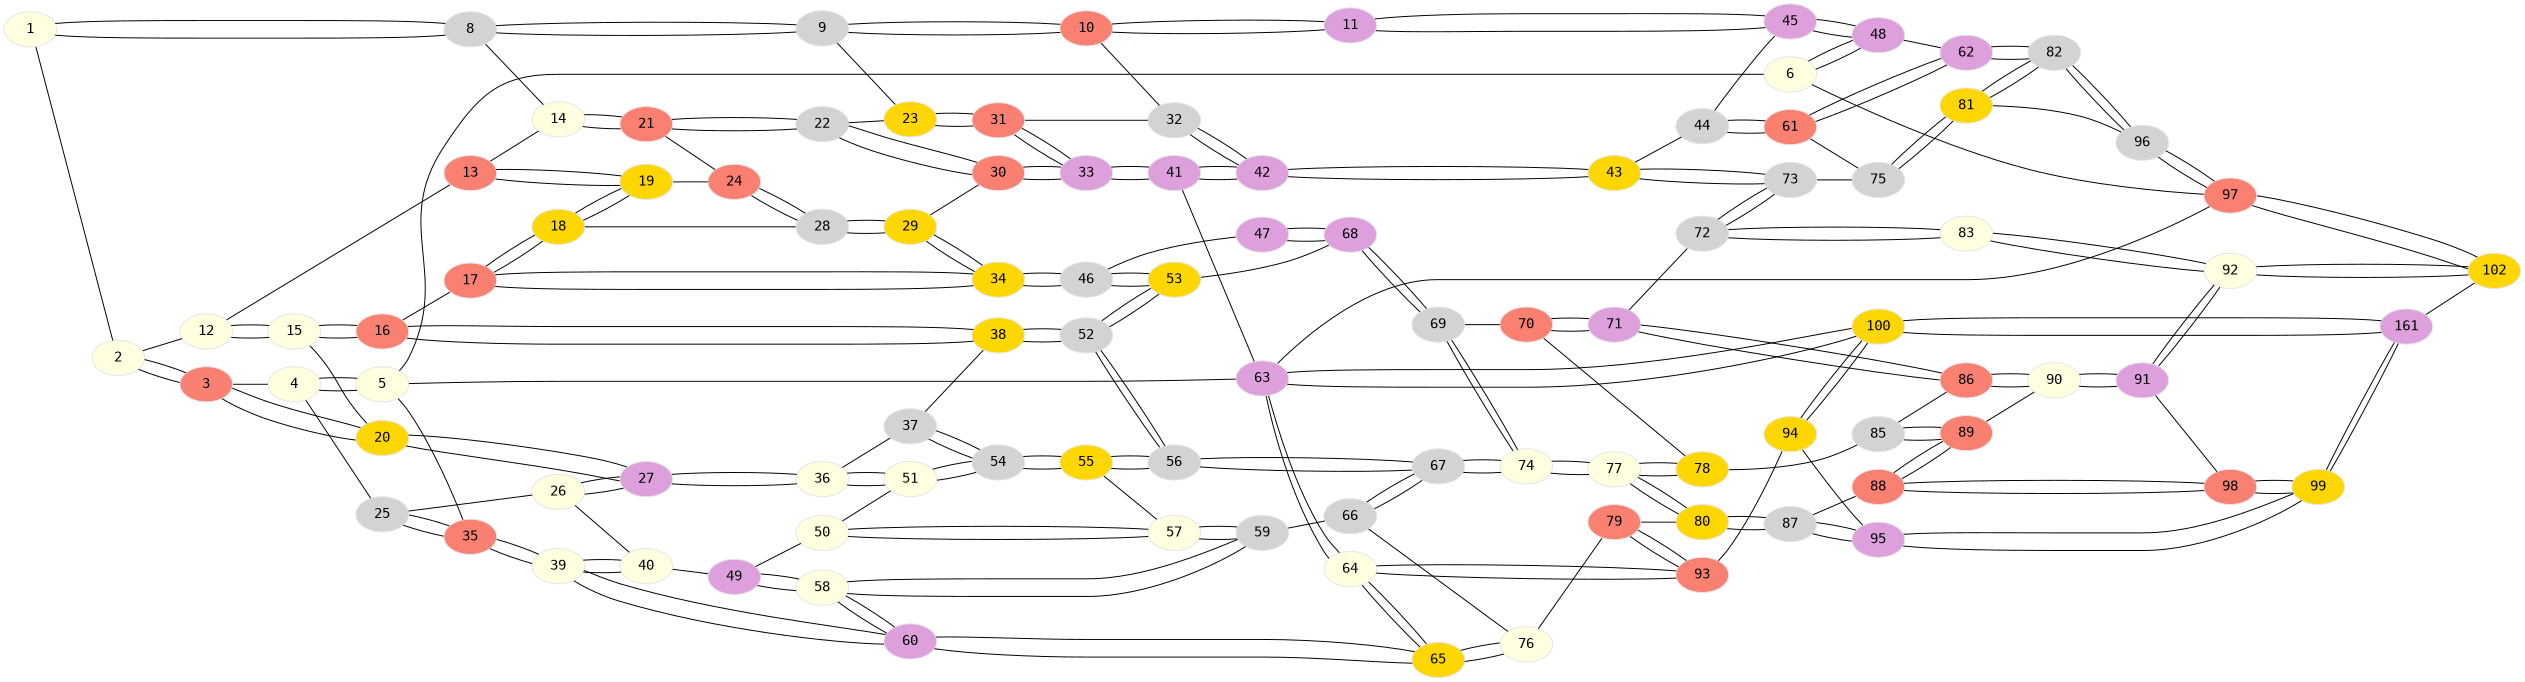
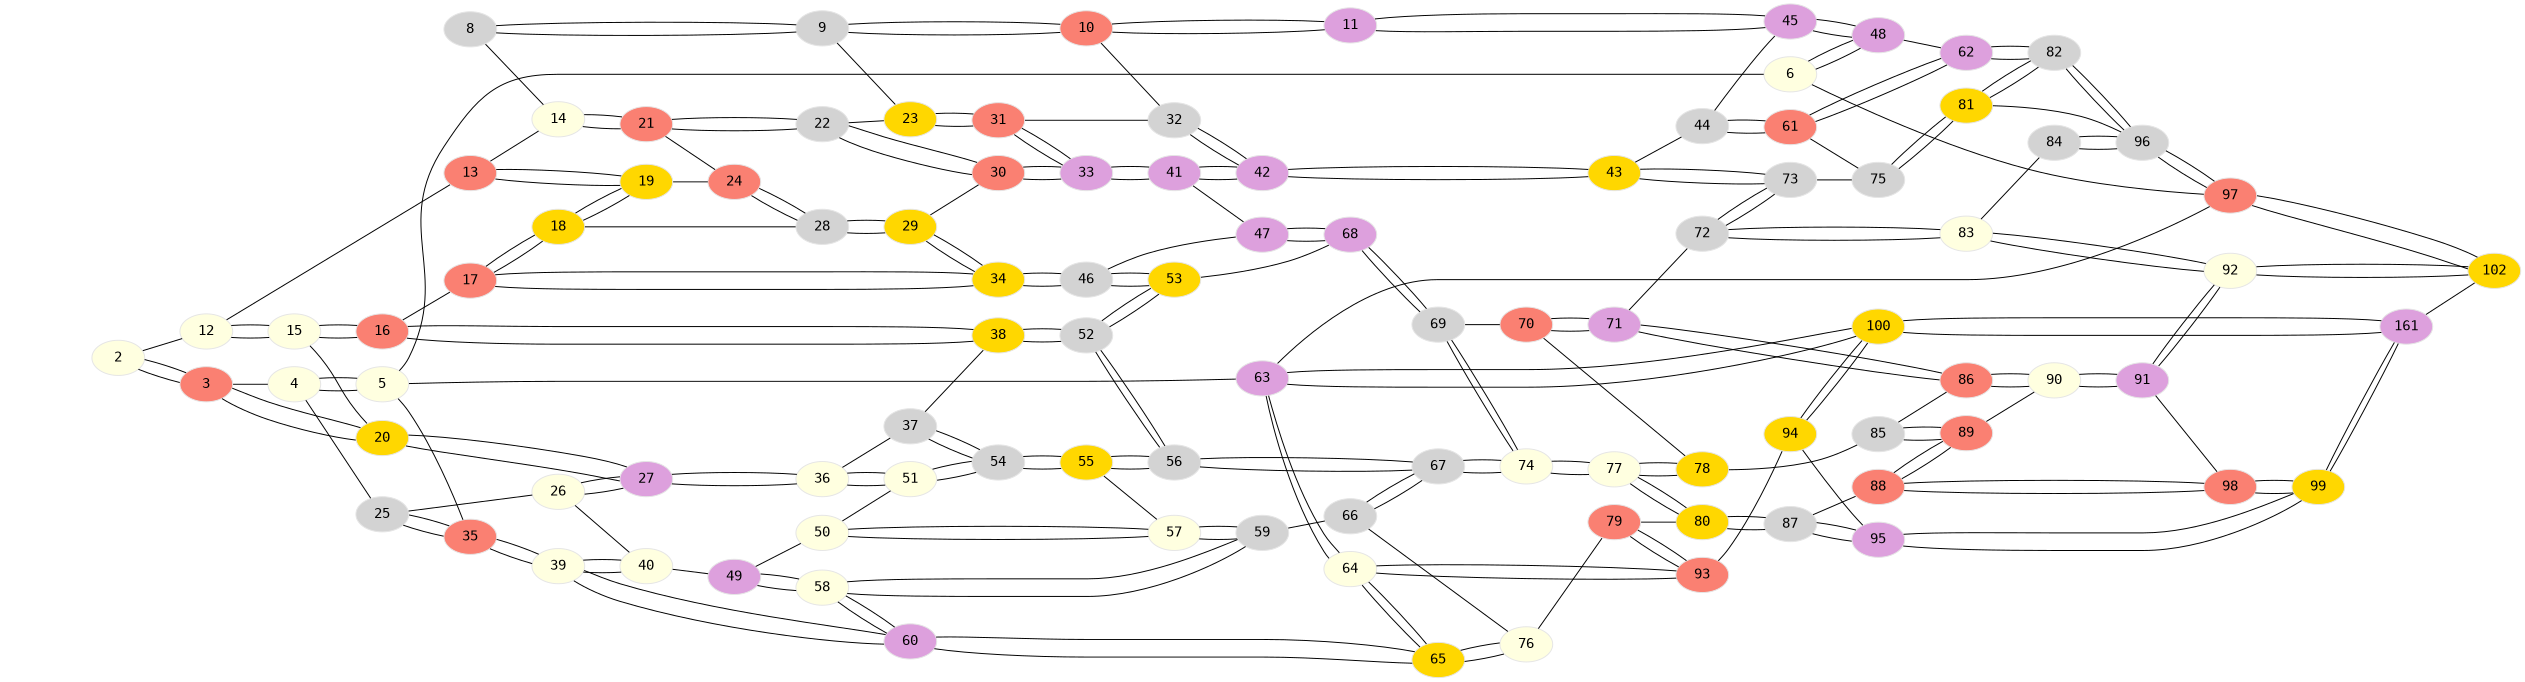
node "1": removed
node "84": added
edge "41" -- "63": now "41" -- "47"
